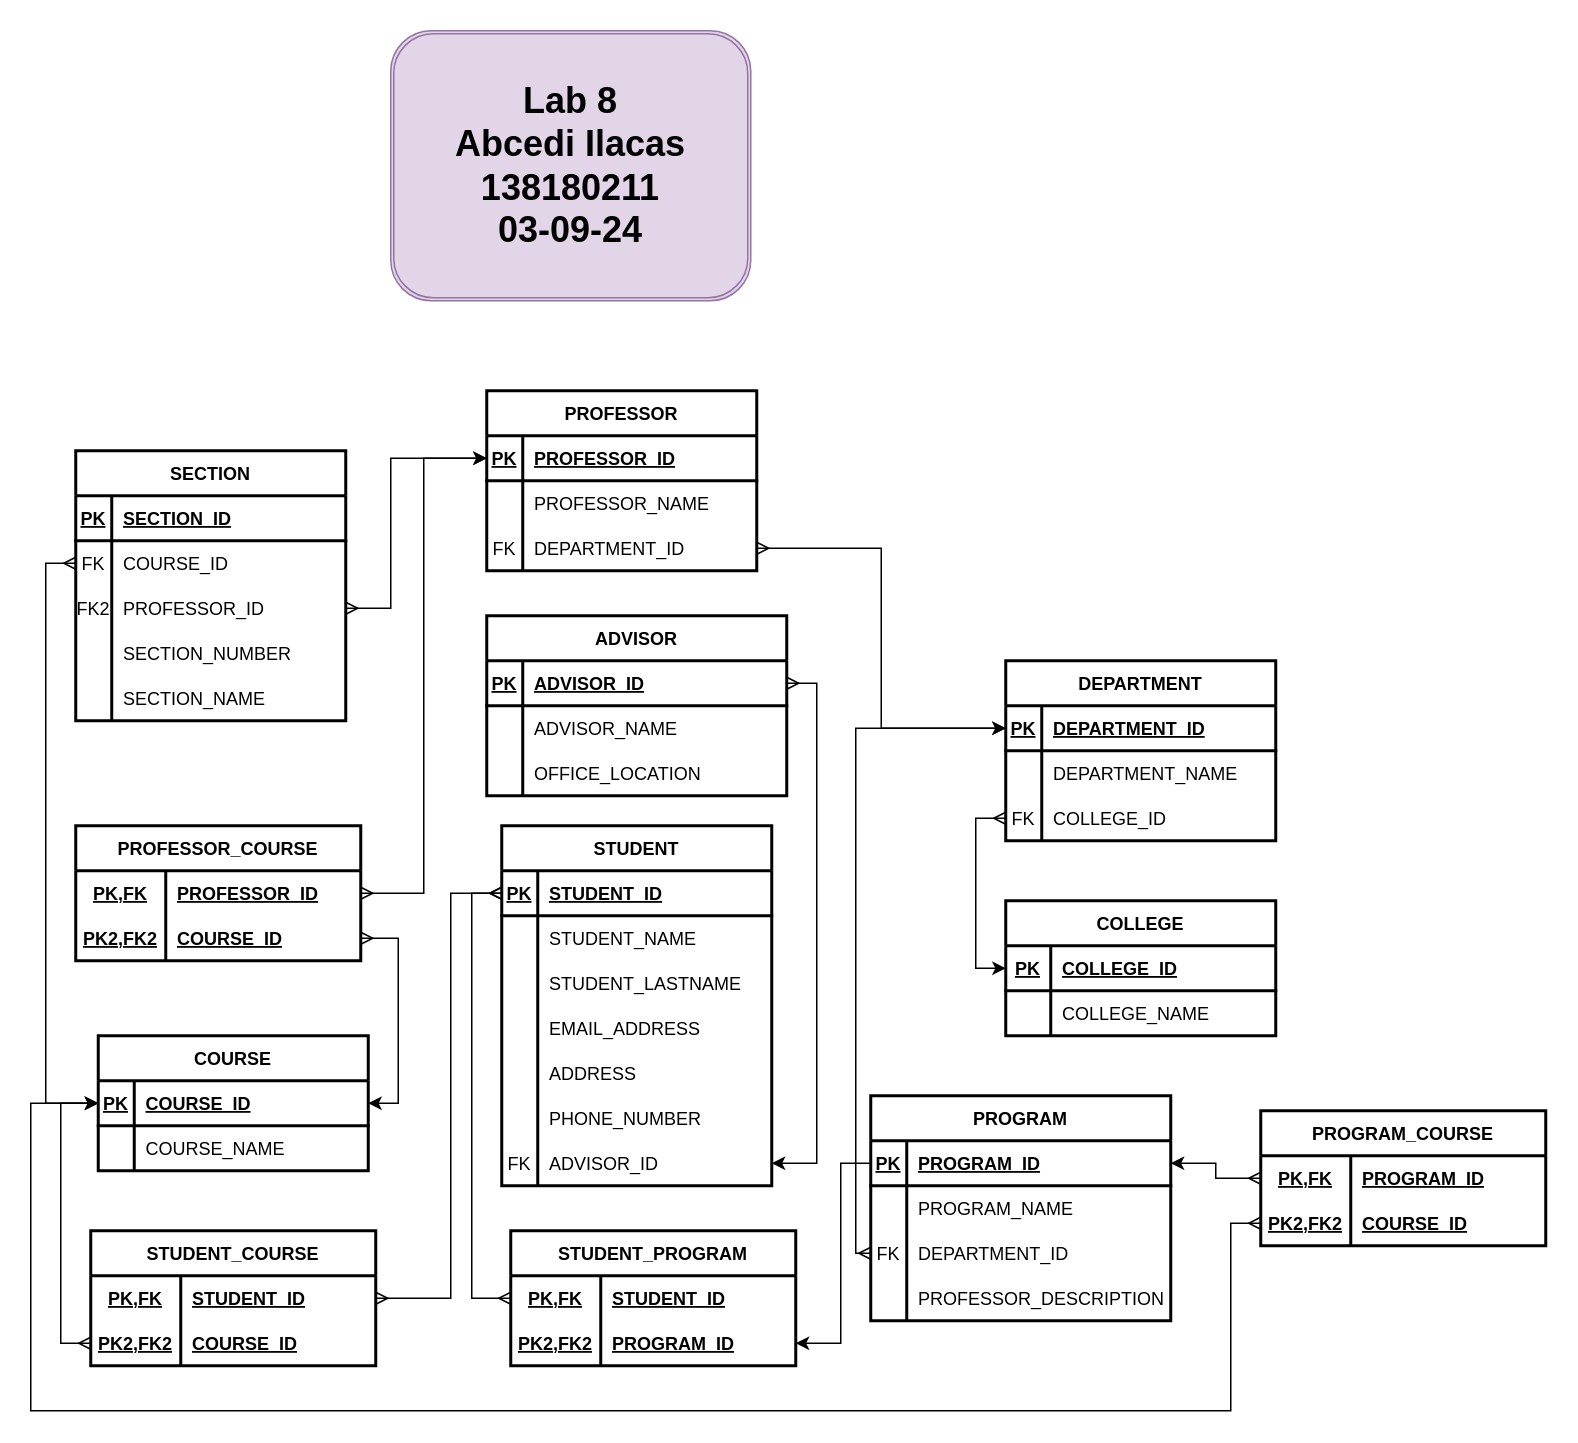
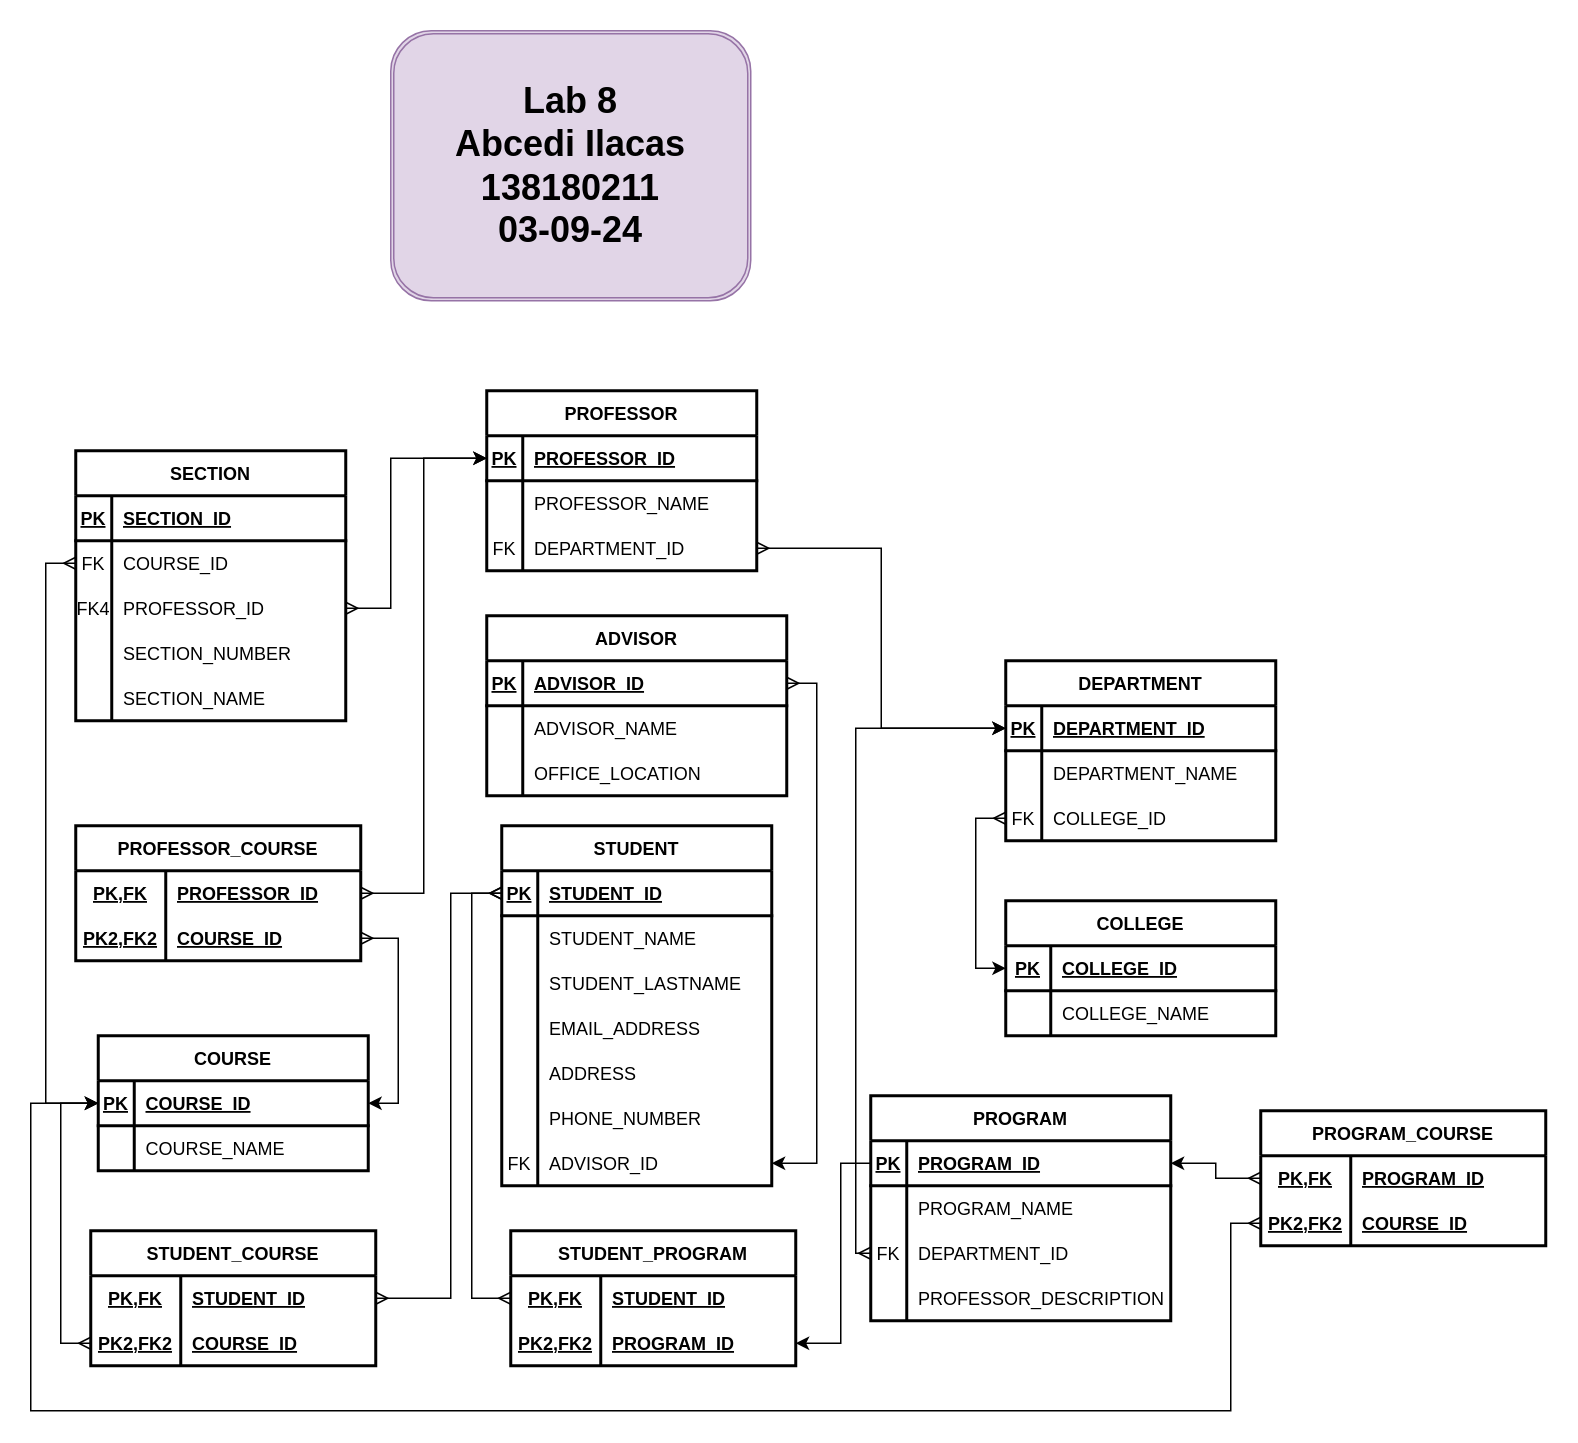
node "FK2": label "FK2" -> "FK4"
